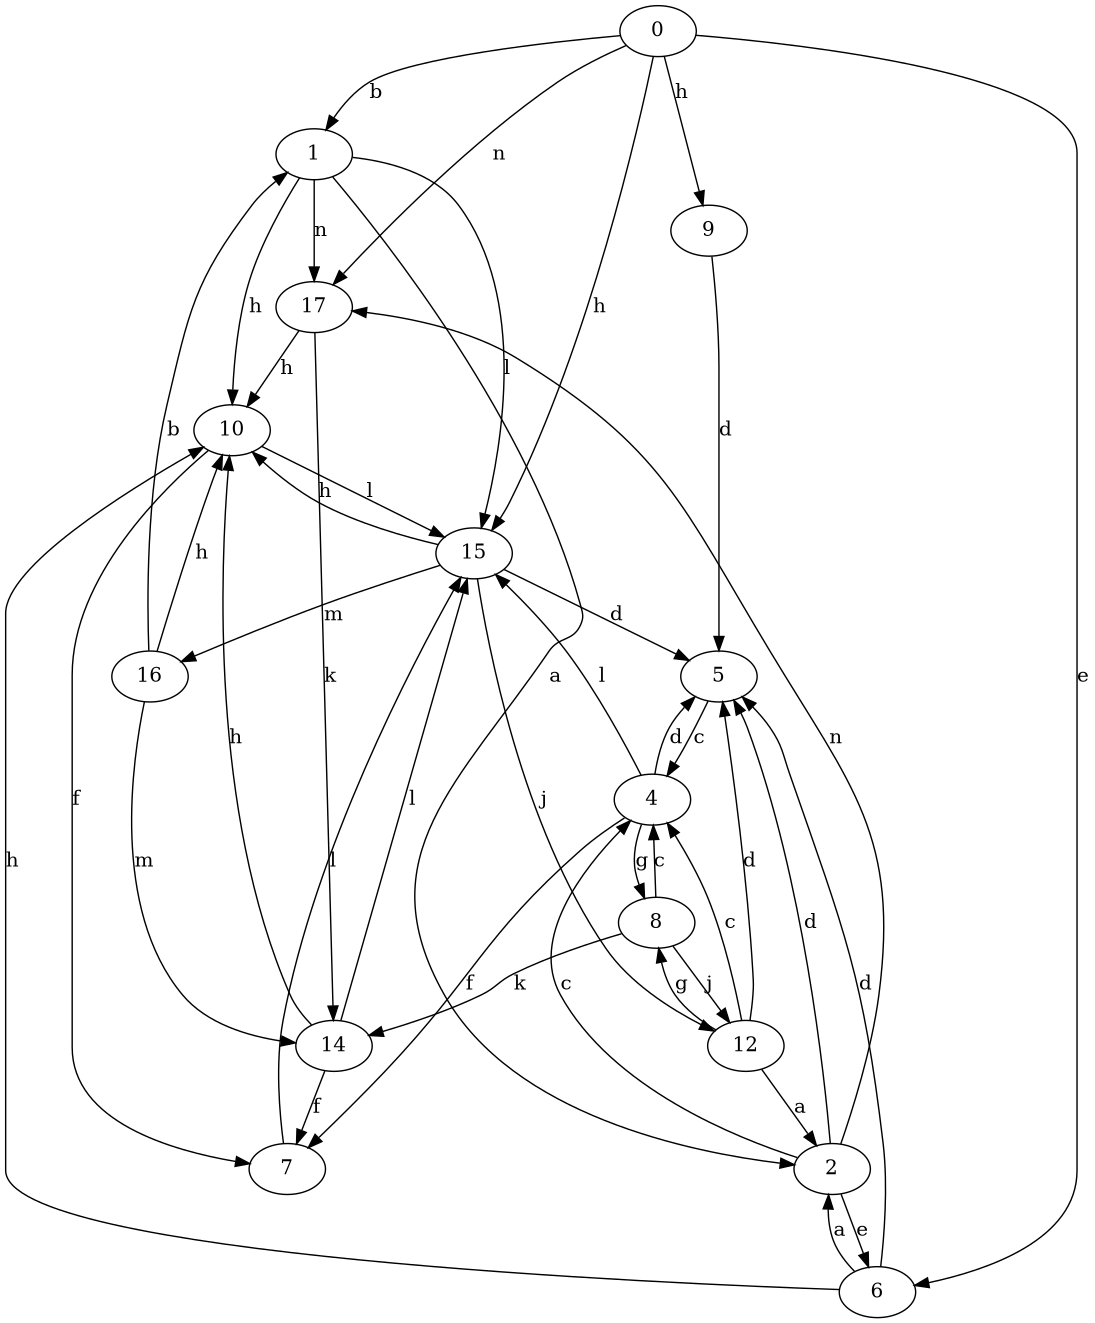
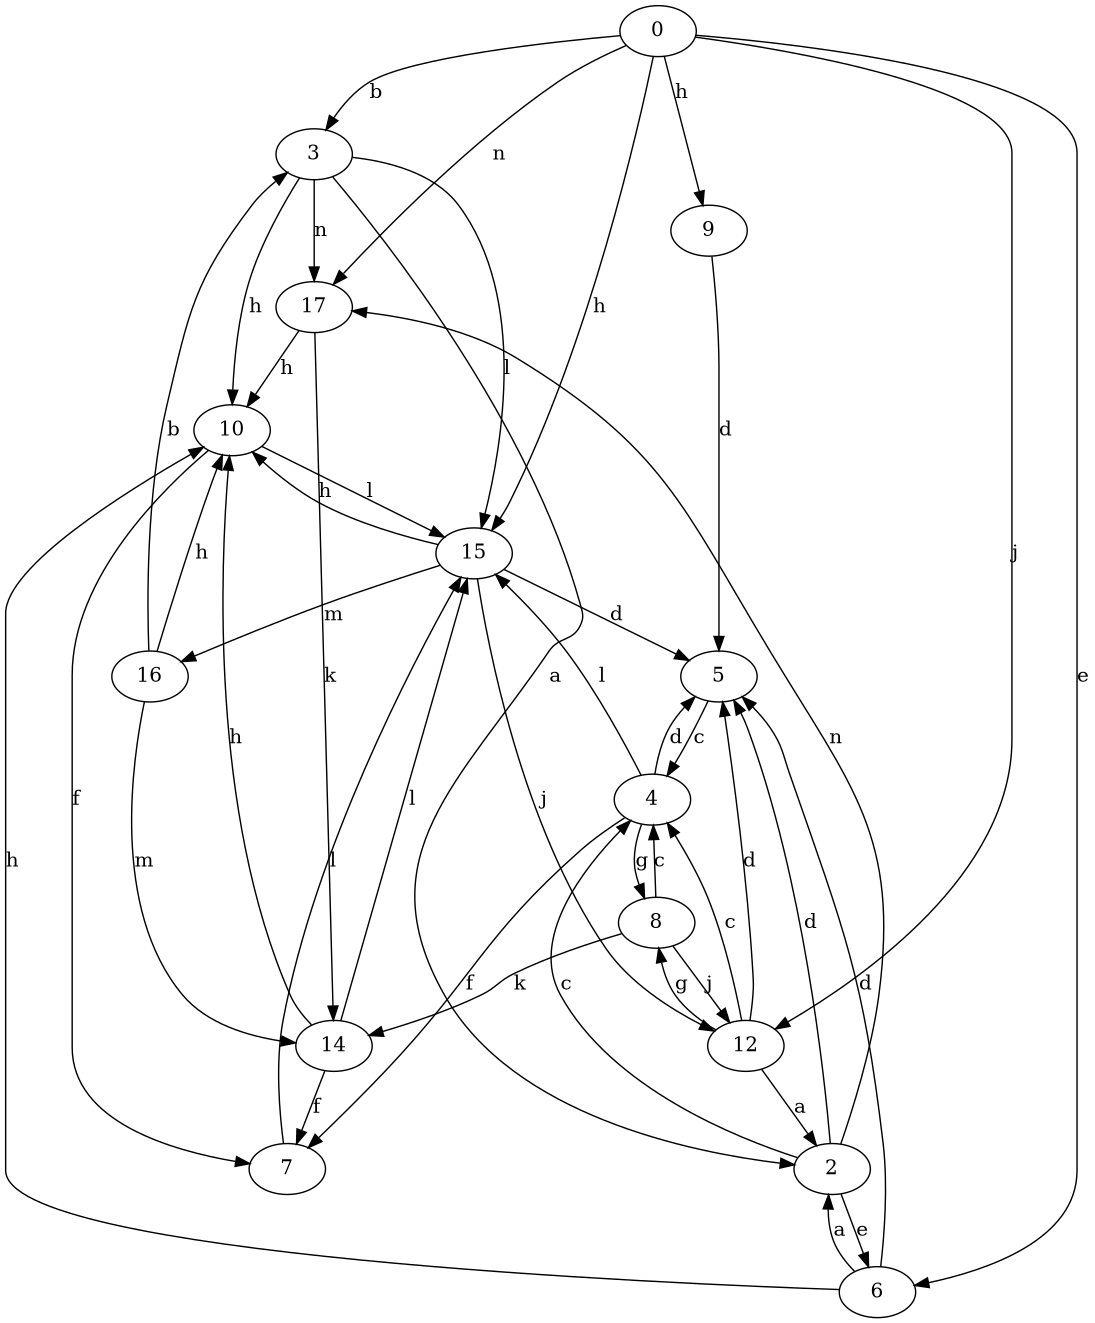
node "1": label "1" -> "3"
edge "0" -> "12": added, label "j"
